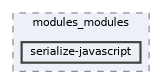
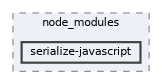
cluster "modules_modules": label "modules_modules" -> "node_modules"
